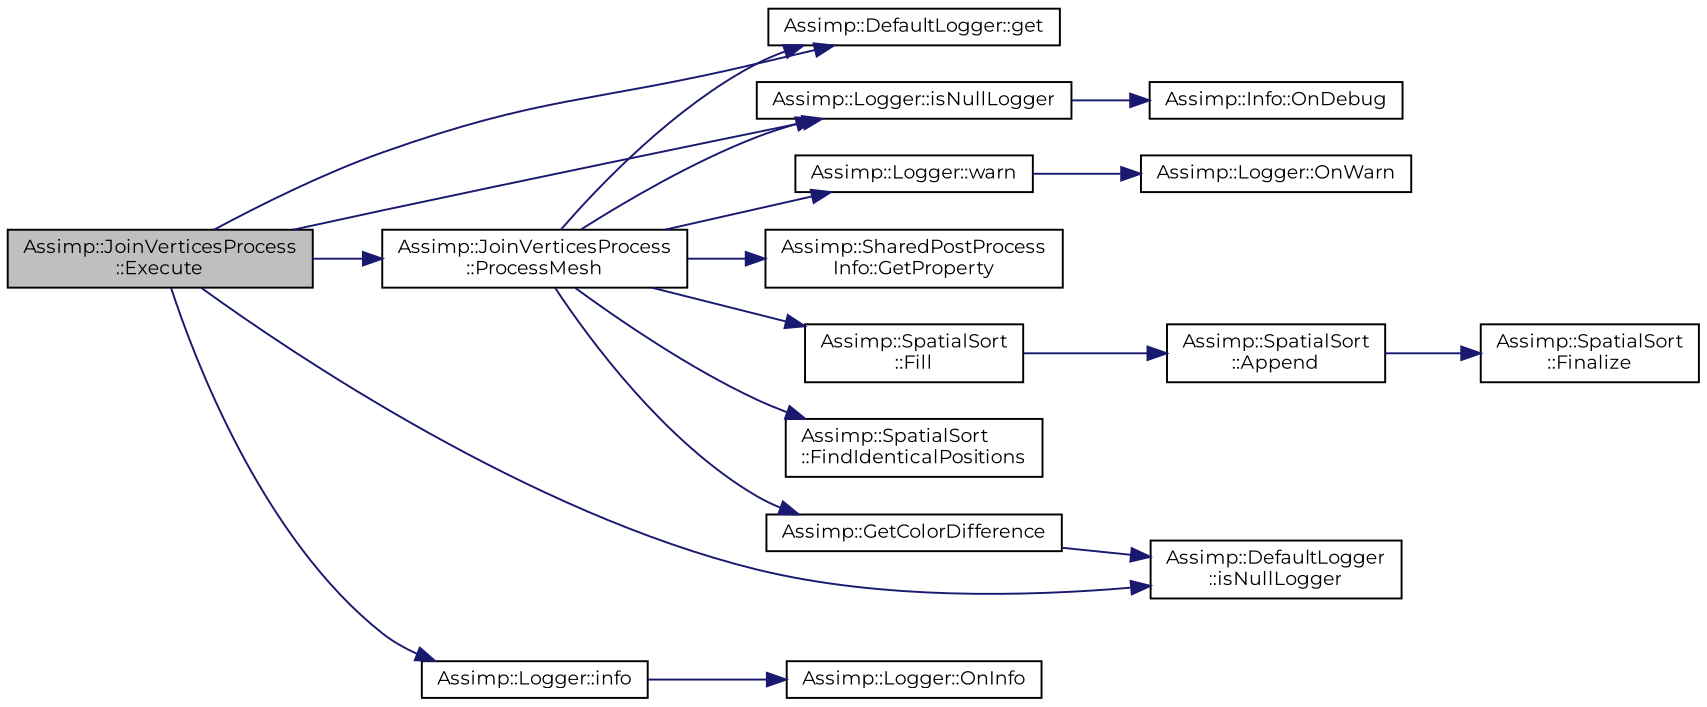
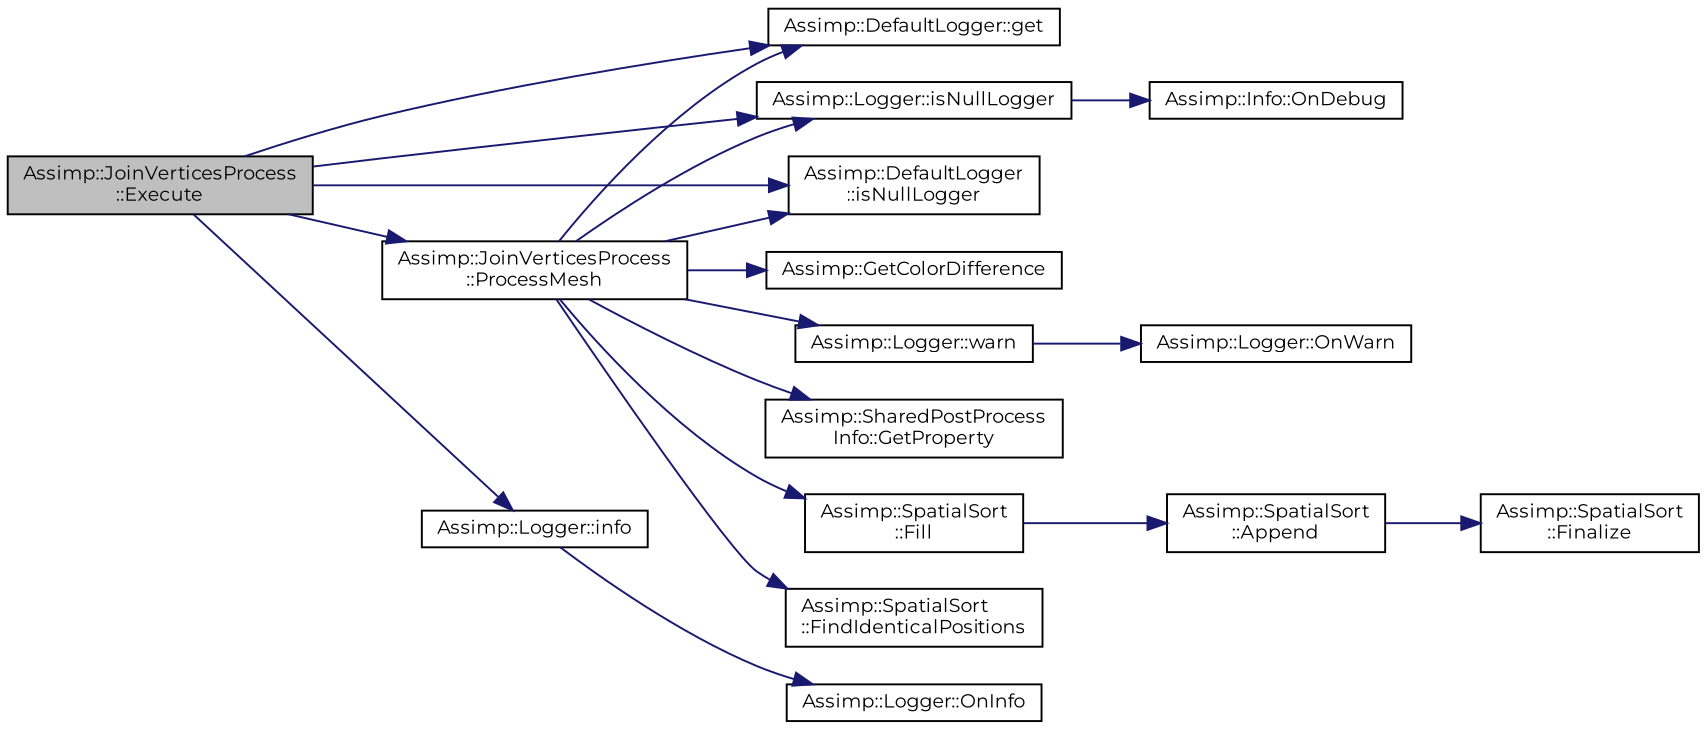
edge "Assimp::GetColorDifference" -> "Assimp::DefaultLogger ::isNullLogger": now "Assimp::JoinVerticesProcess ::ProcessMesh" -> "Assimp::DefaultLogger ::isNullLogger"
